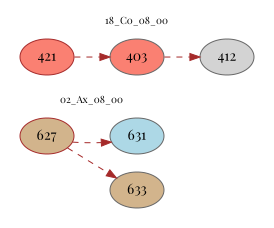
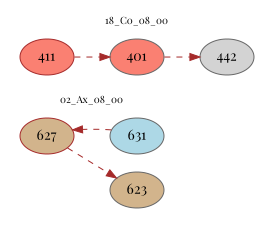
node "421": label "421" -> "411"
node "403": label "403" -> "401"
node "412": label "412" -> "442"
edge "627" -> "631": reversed
node "633": label "633" -> "623"
